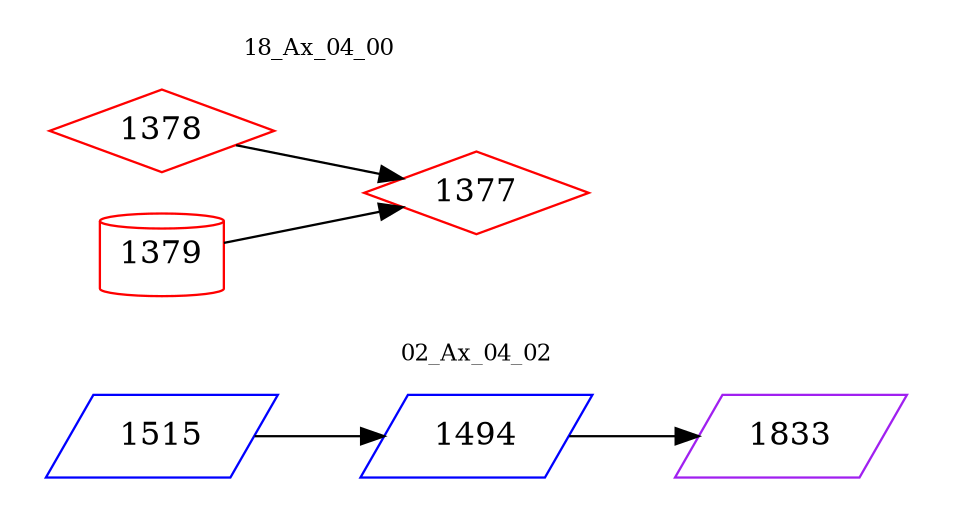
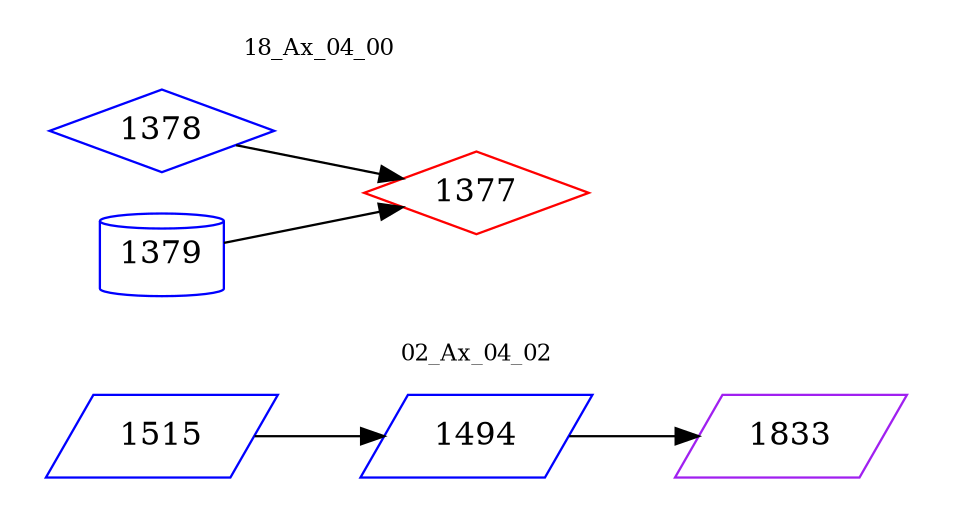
node "1378": color red -> blue
node "1379": color red -> blue
